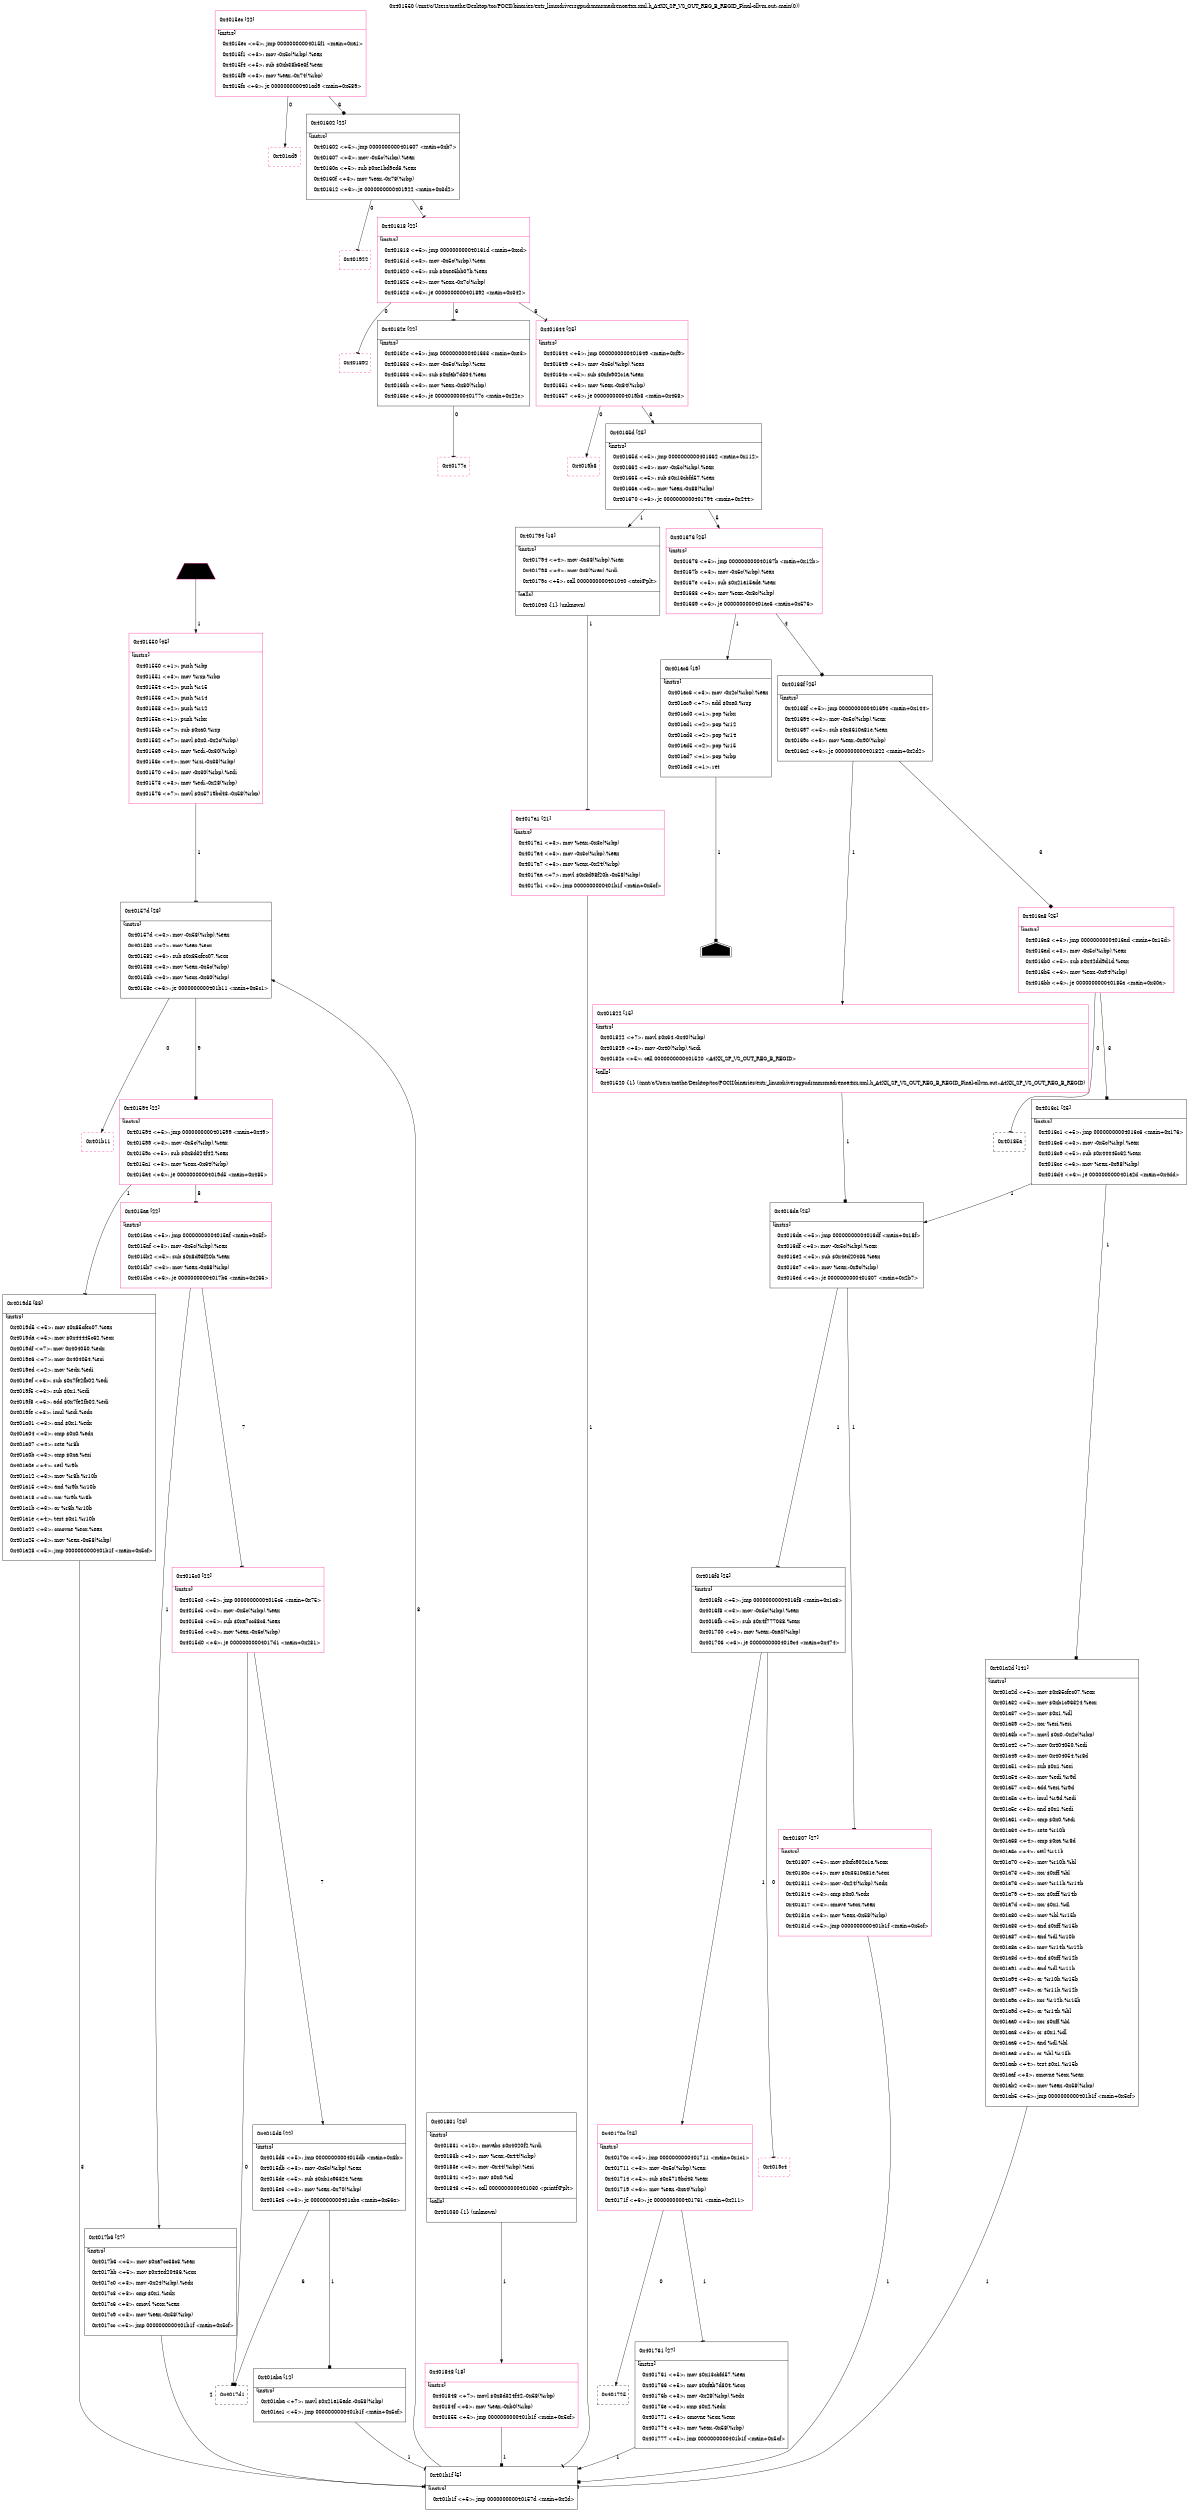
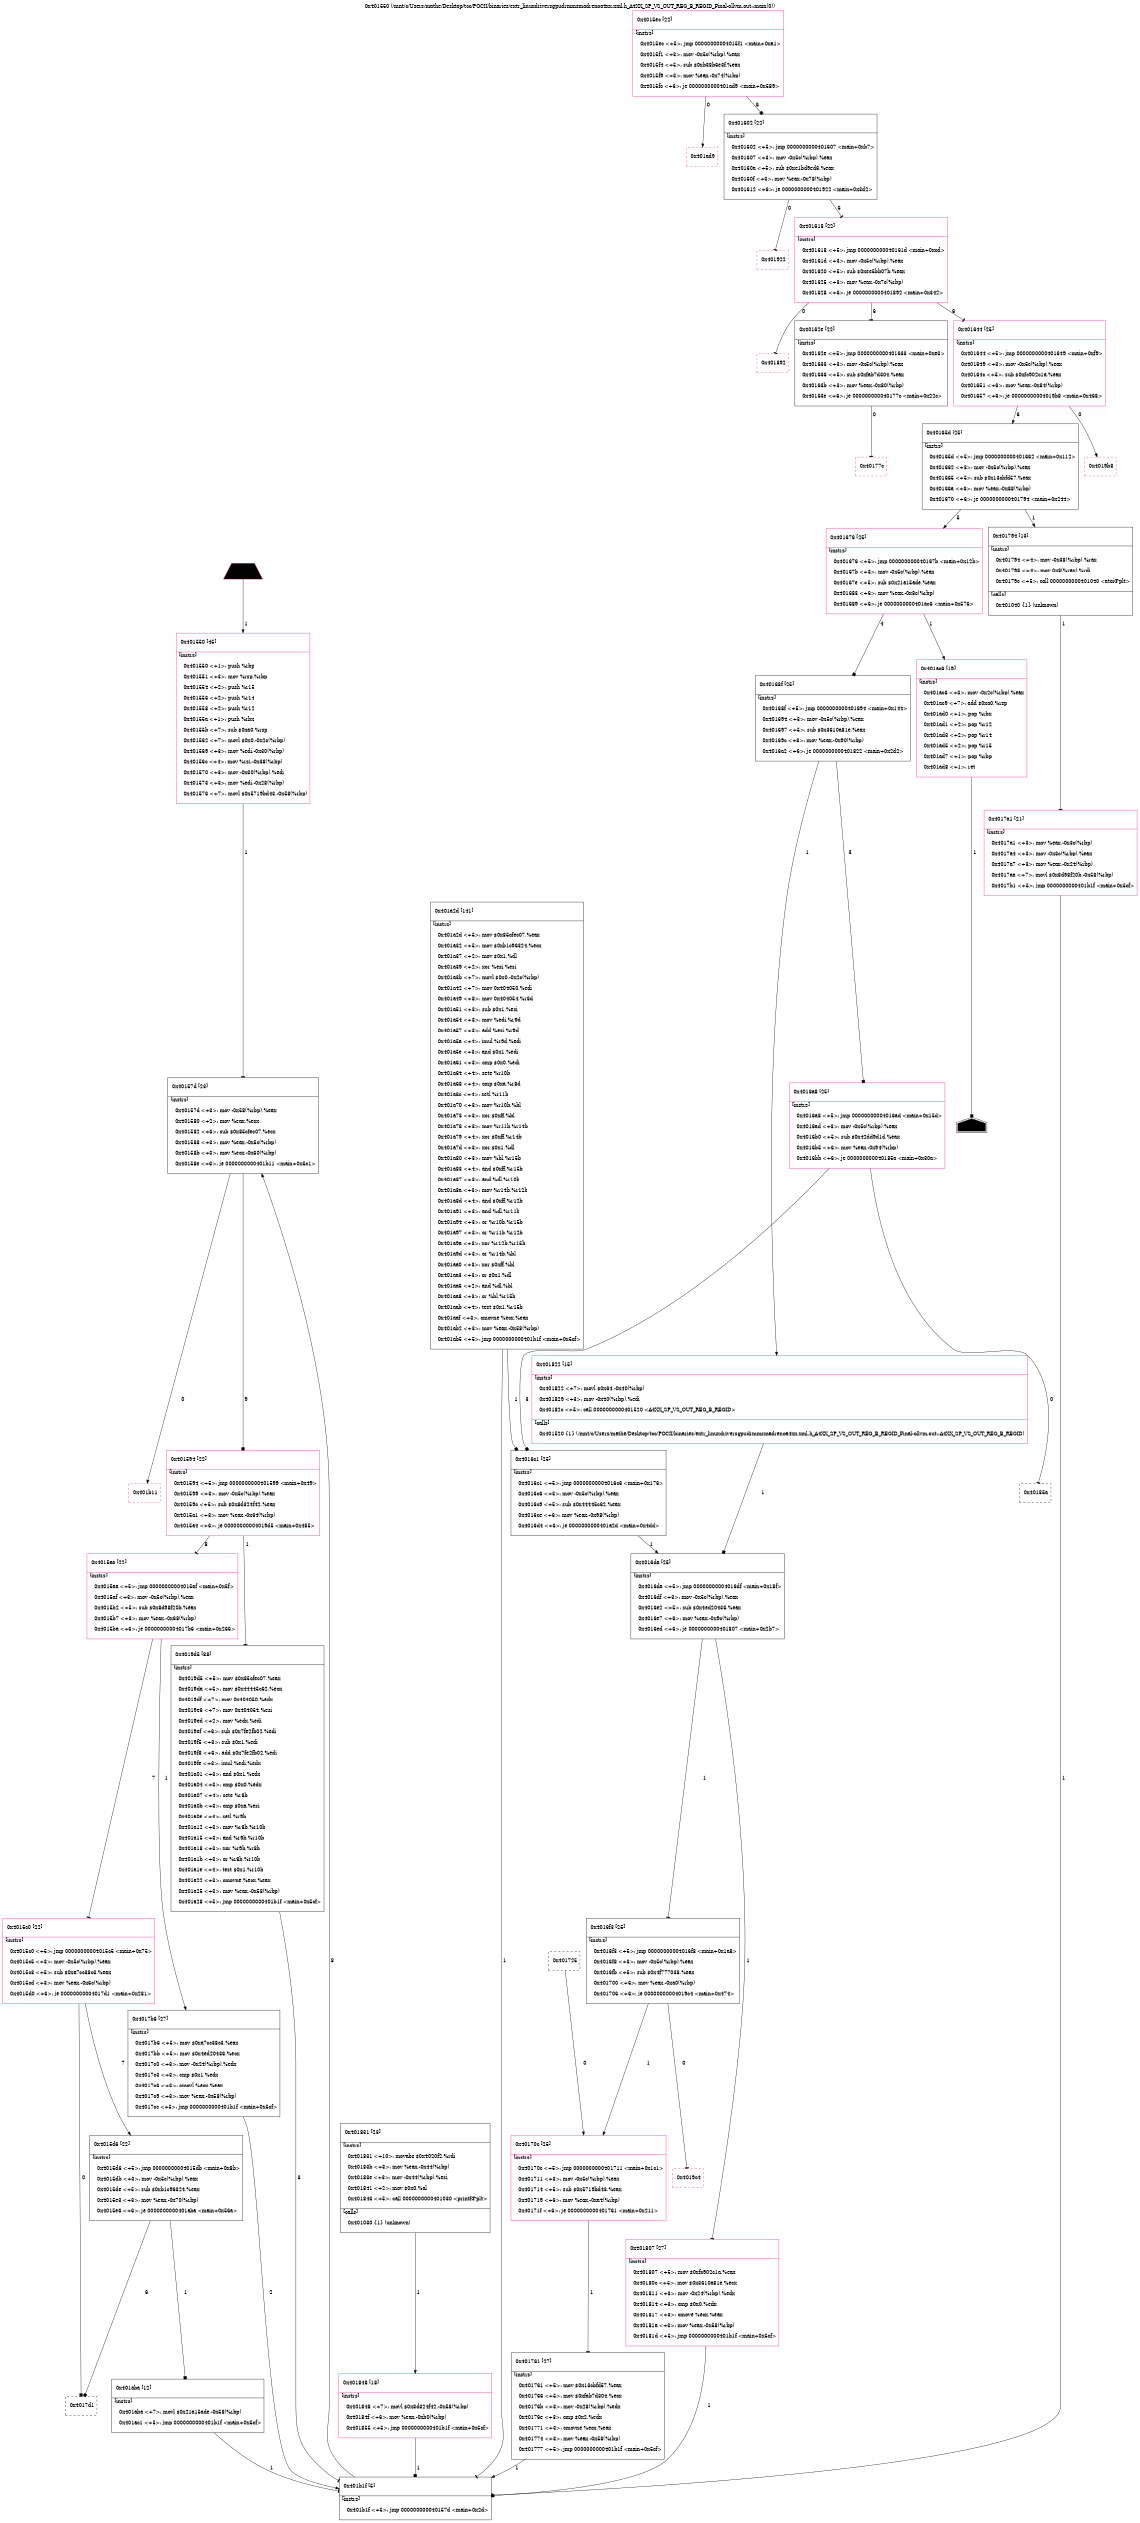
node "0x401ac6 [19]": color black -> deeppink
edge "0x4016c1 [25]" -> "0x401a2d [141]": reversed
edge "0x40170c [25]" -> "0x401725": reversed
